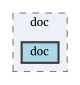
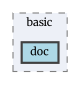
cluster "doc": label "doc" -> "basic"
